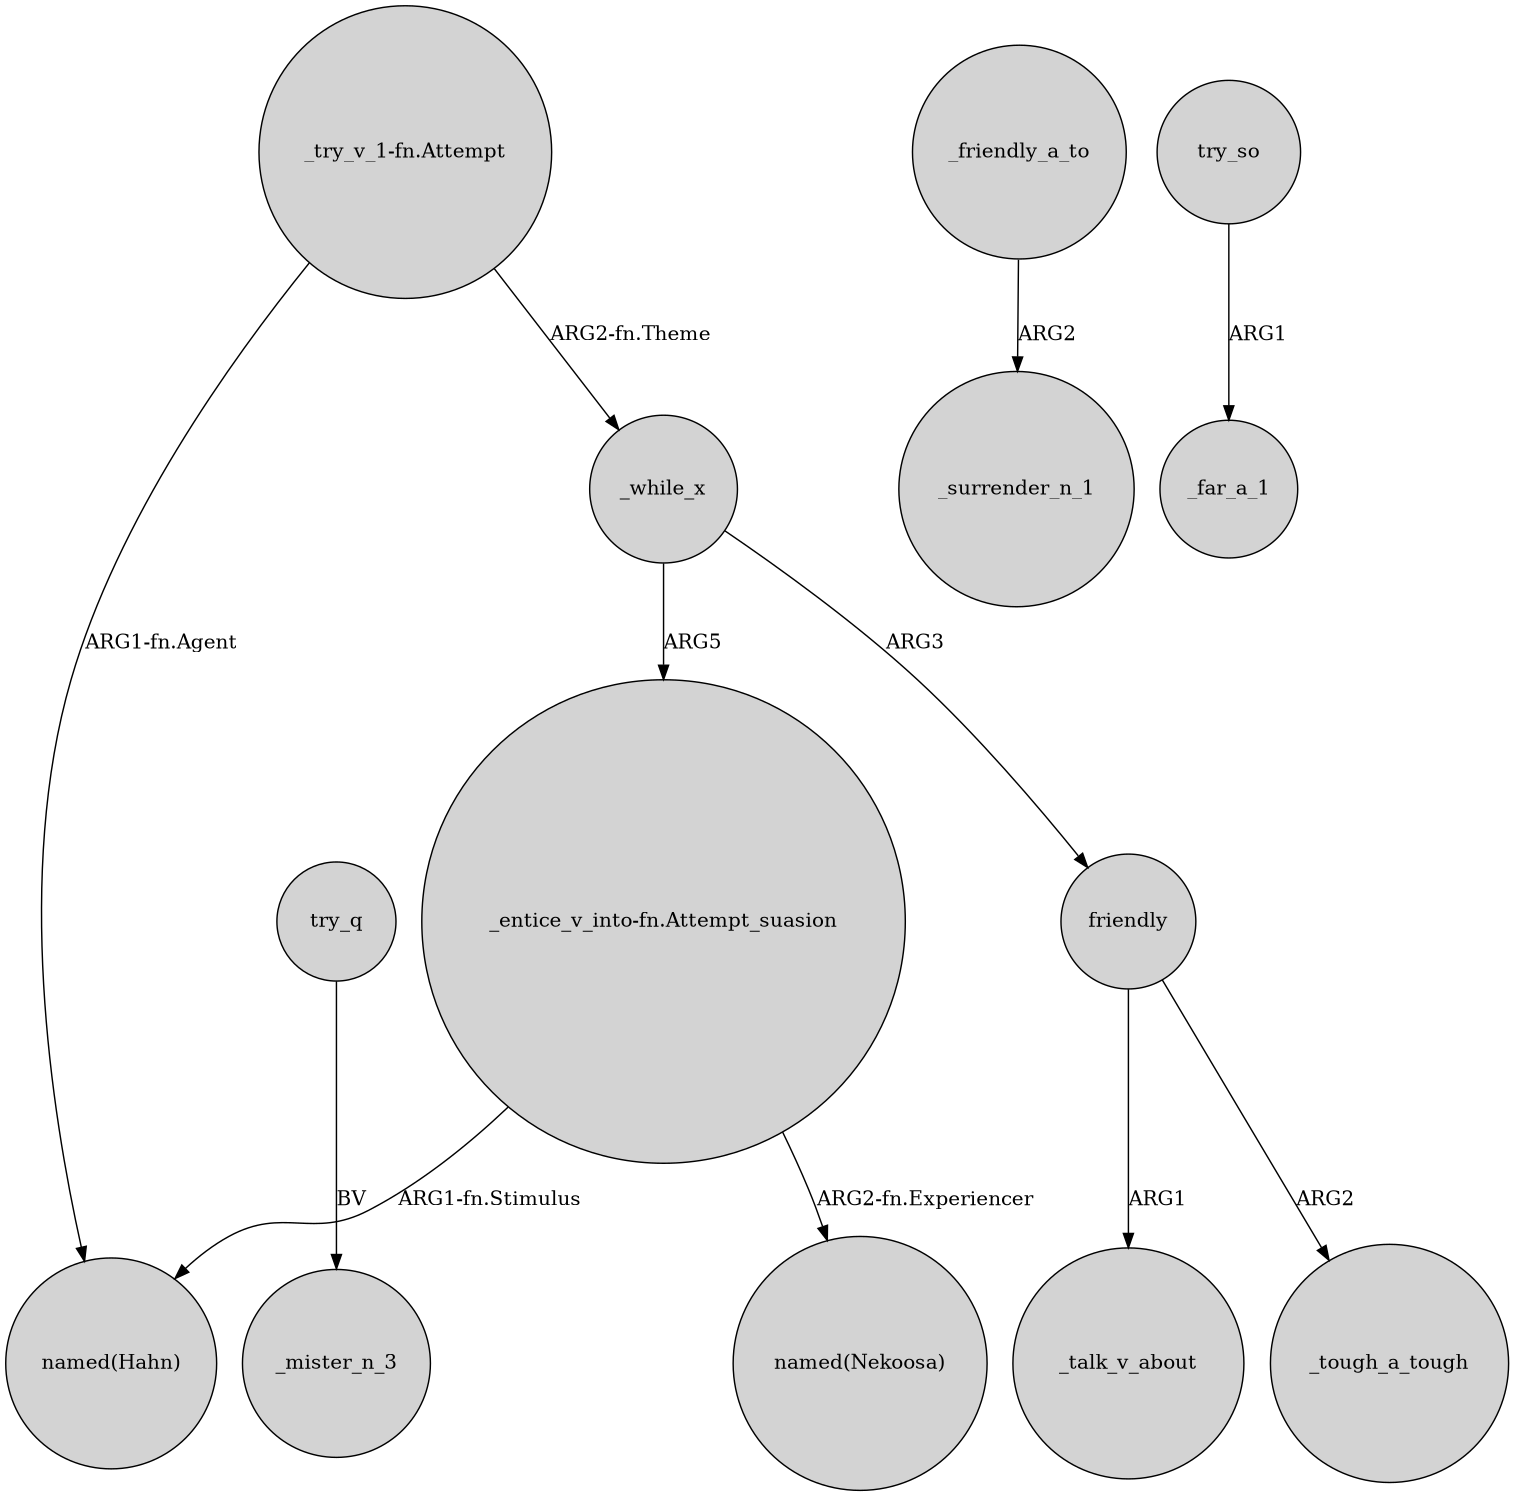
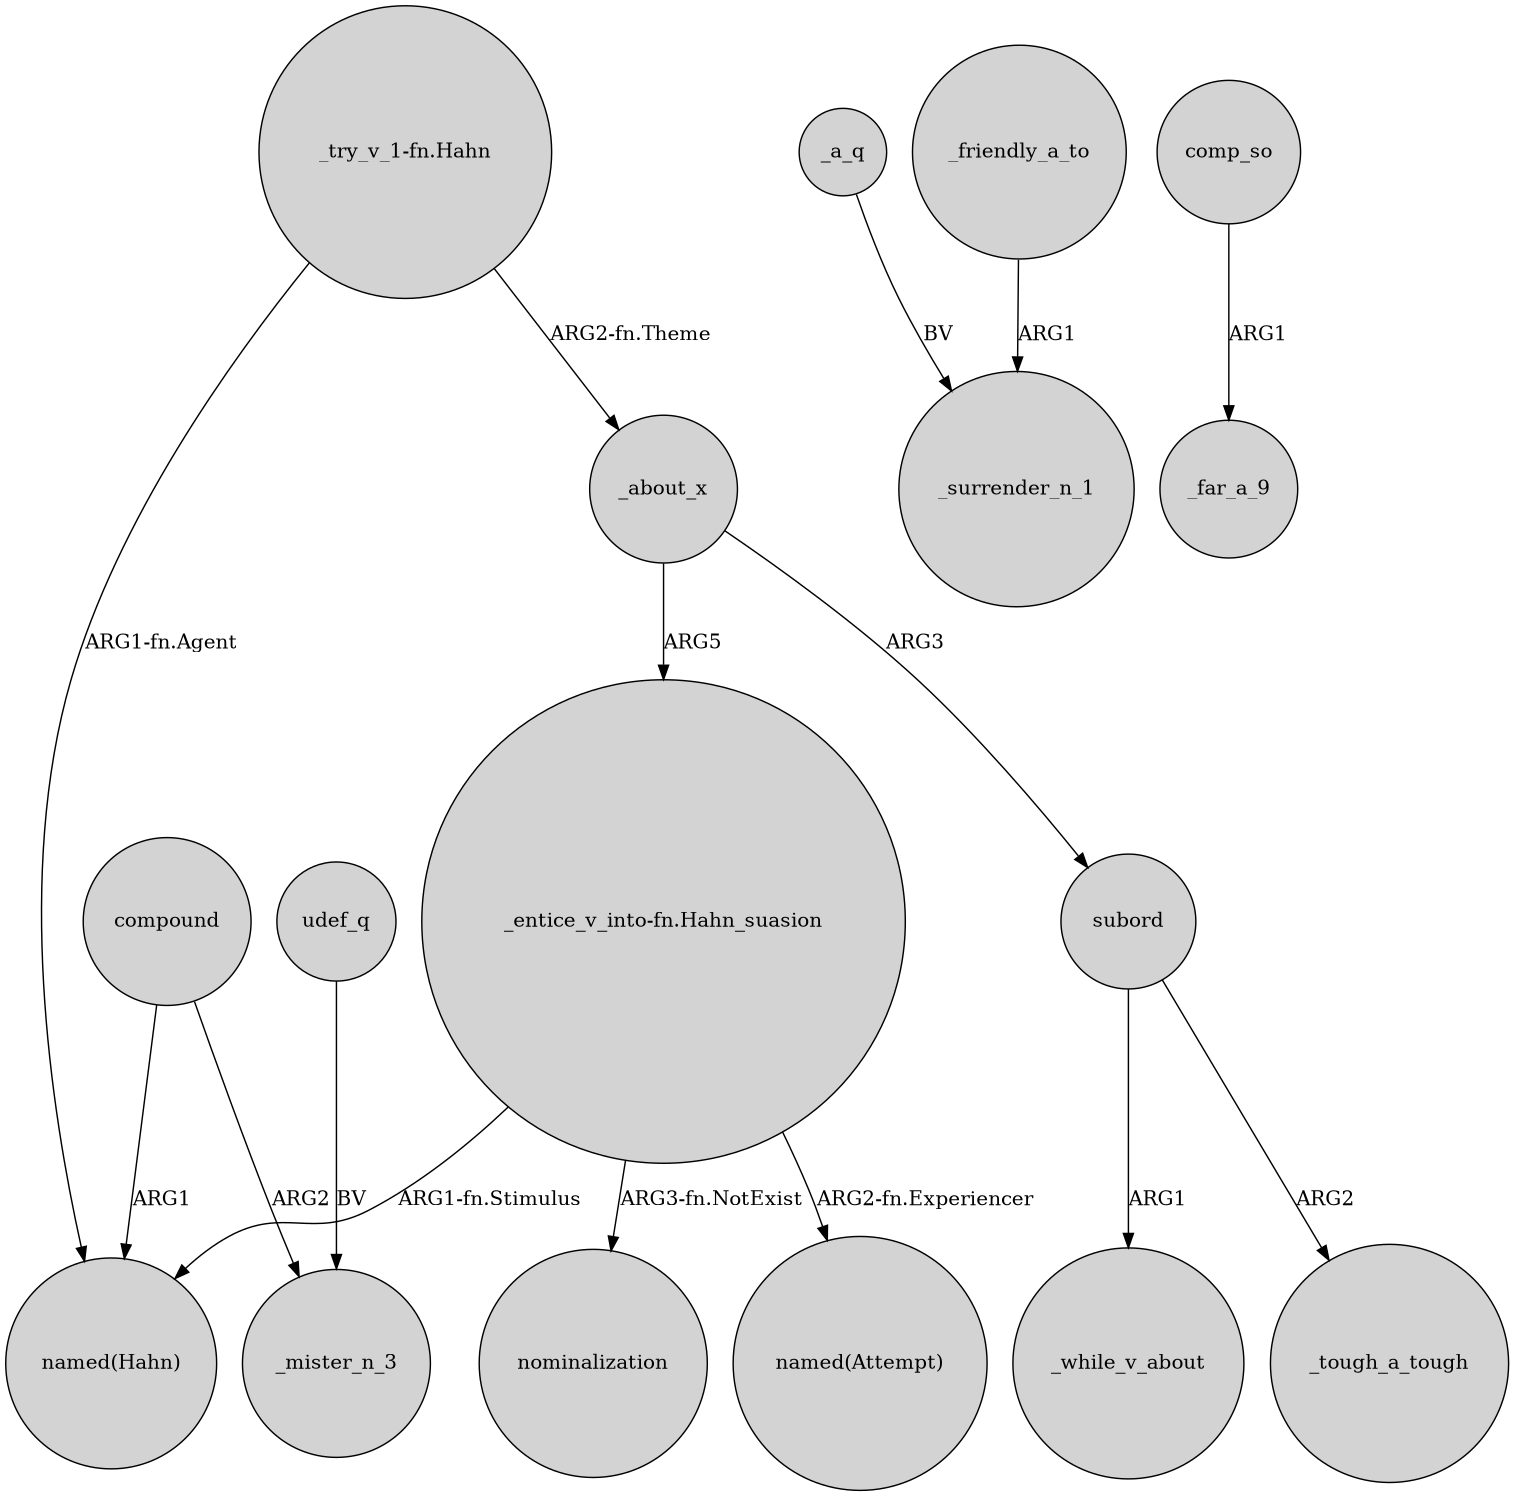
node "_try_v_1-fn.Attempt": label "_try_v_1-fn.Attempt" -> "_try_v_1-fn.Hahn"
node "_a_q": added
node "try_so": label "try_so" -> "comp_so"
edge "_friendly_a_to" -> "_surrender_n_1": label "ARG2" -> "ARG1"
node "_while_x": label "_while_x" -> "_about_x"
node "_far_a_1": label "_far_a_1" -> "_far_a_9"
node "compound": added
node "try_q": label "try_q" -> "udef_q"
node "_entice_v_into-fn.Attempt_suasion": label "_entice_v_into-fn.Attempt_suasion" -> "_entice_v_into-fn.Hahn_suasion"
node "friendly": label "friendly" -> "subord"
node "nominalization": added
node "named(Nekoosa)": label "named(Nekoosa)" -> "named(Attempt)"
node "_talk_v_about": label "_talk_v_about" -> "_while_v_about"
